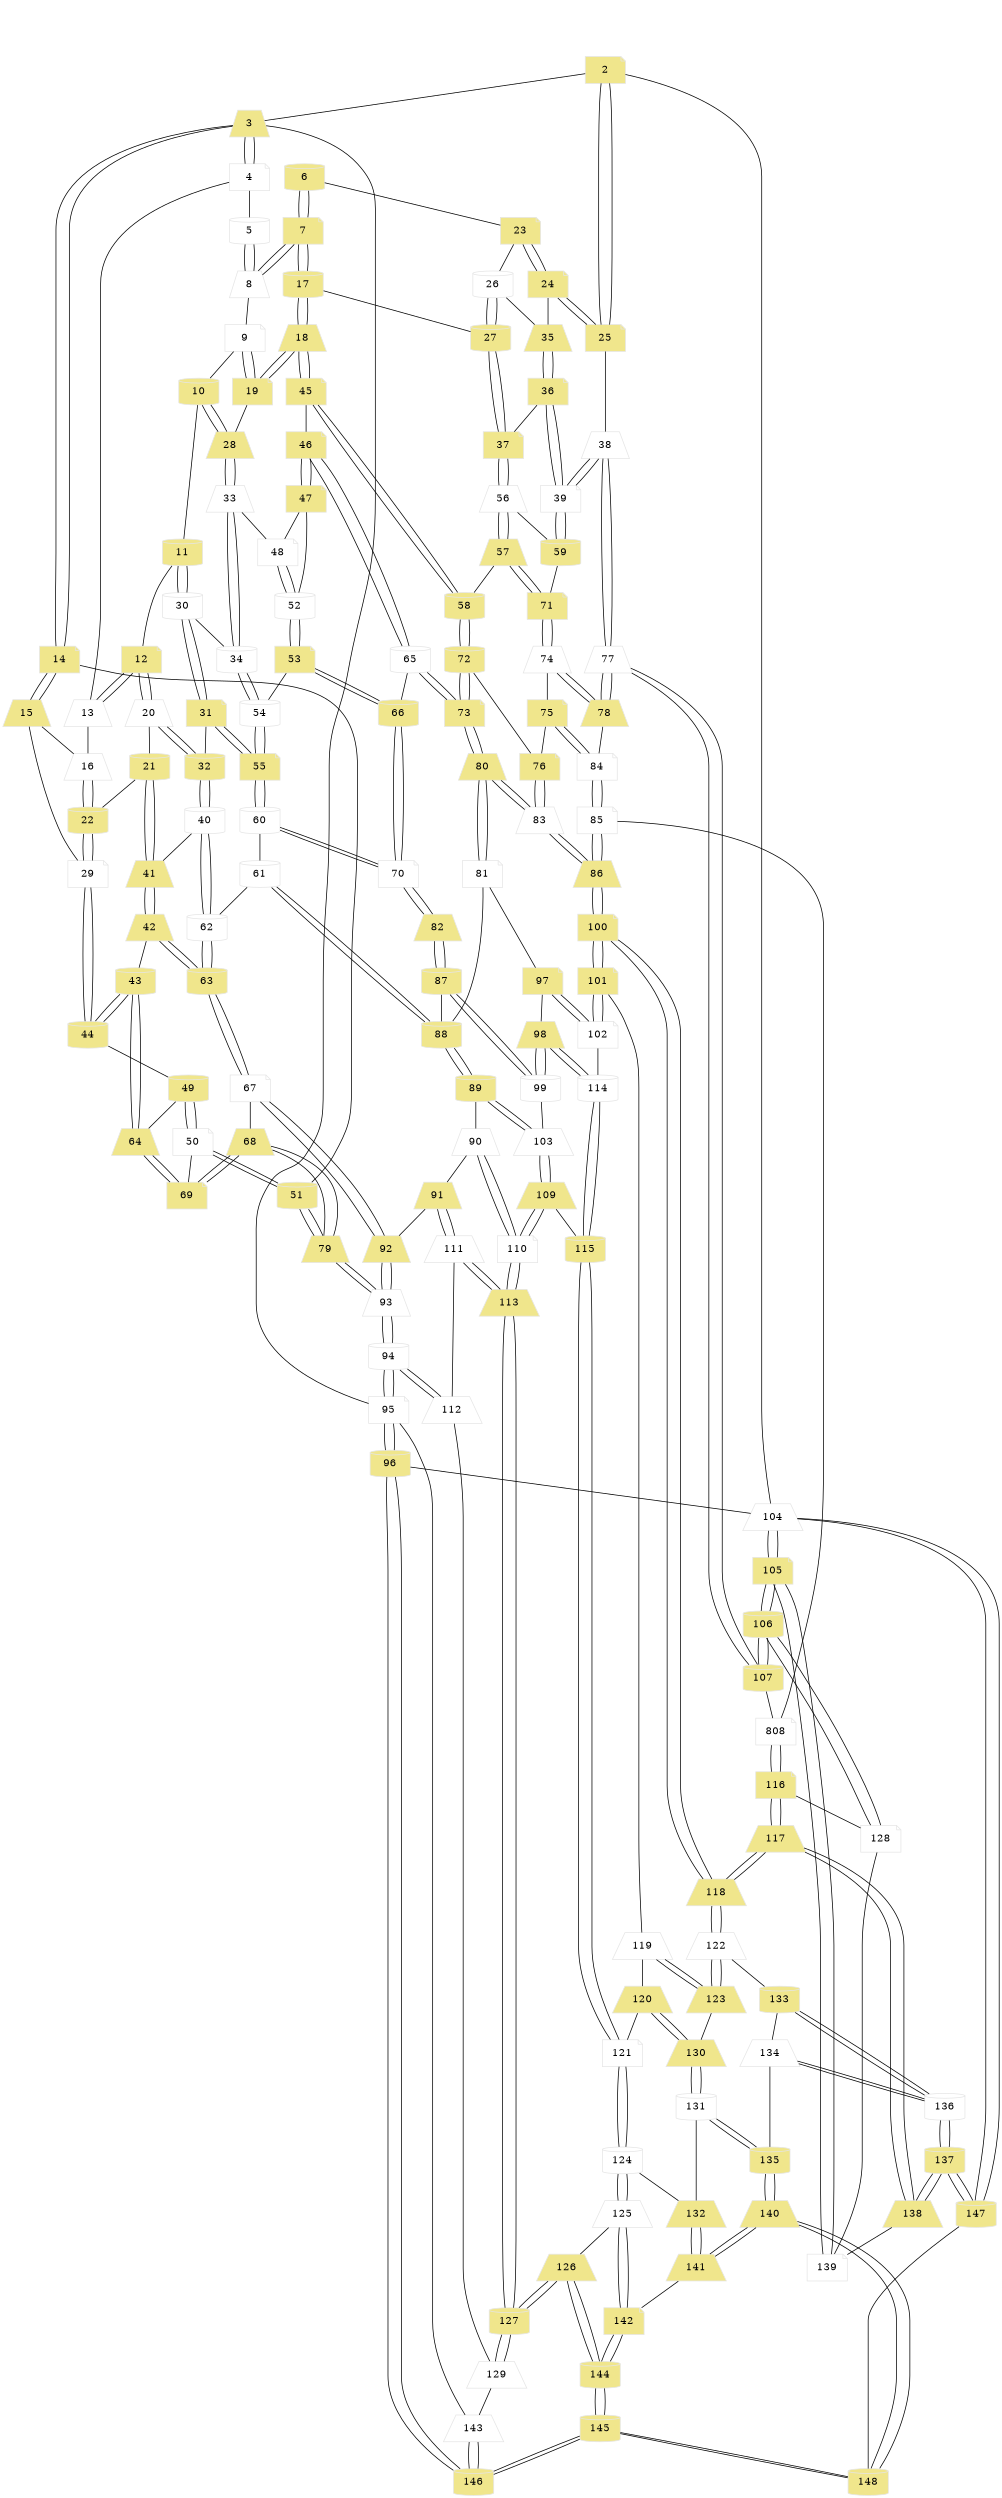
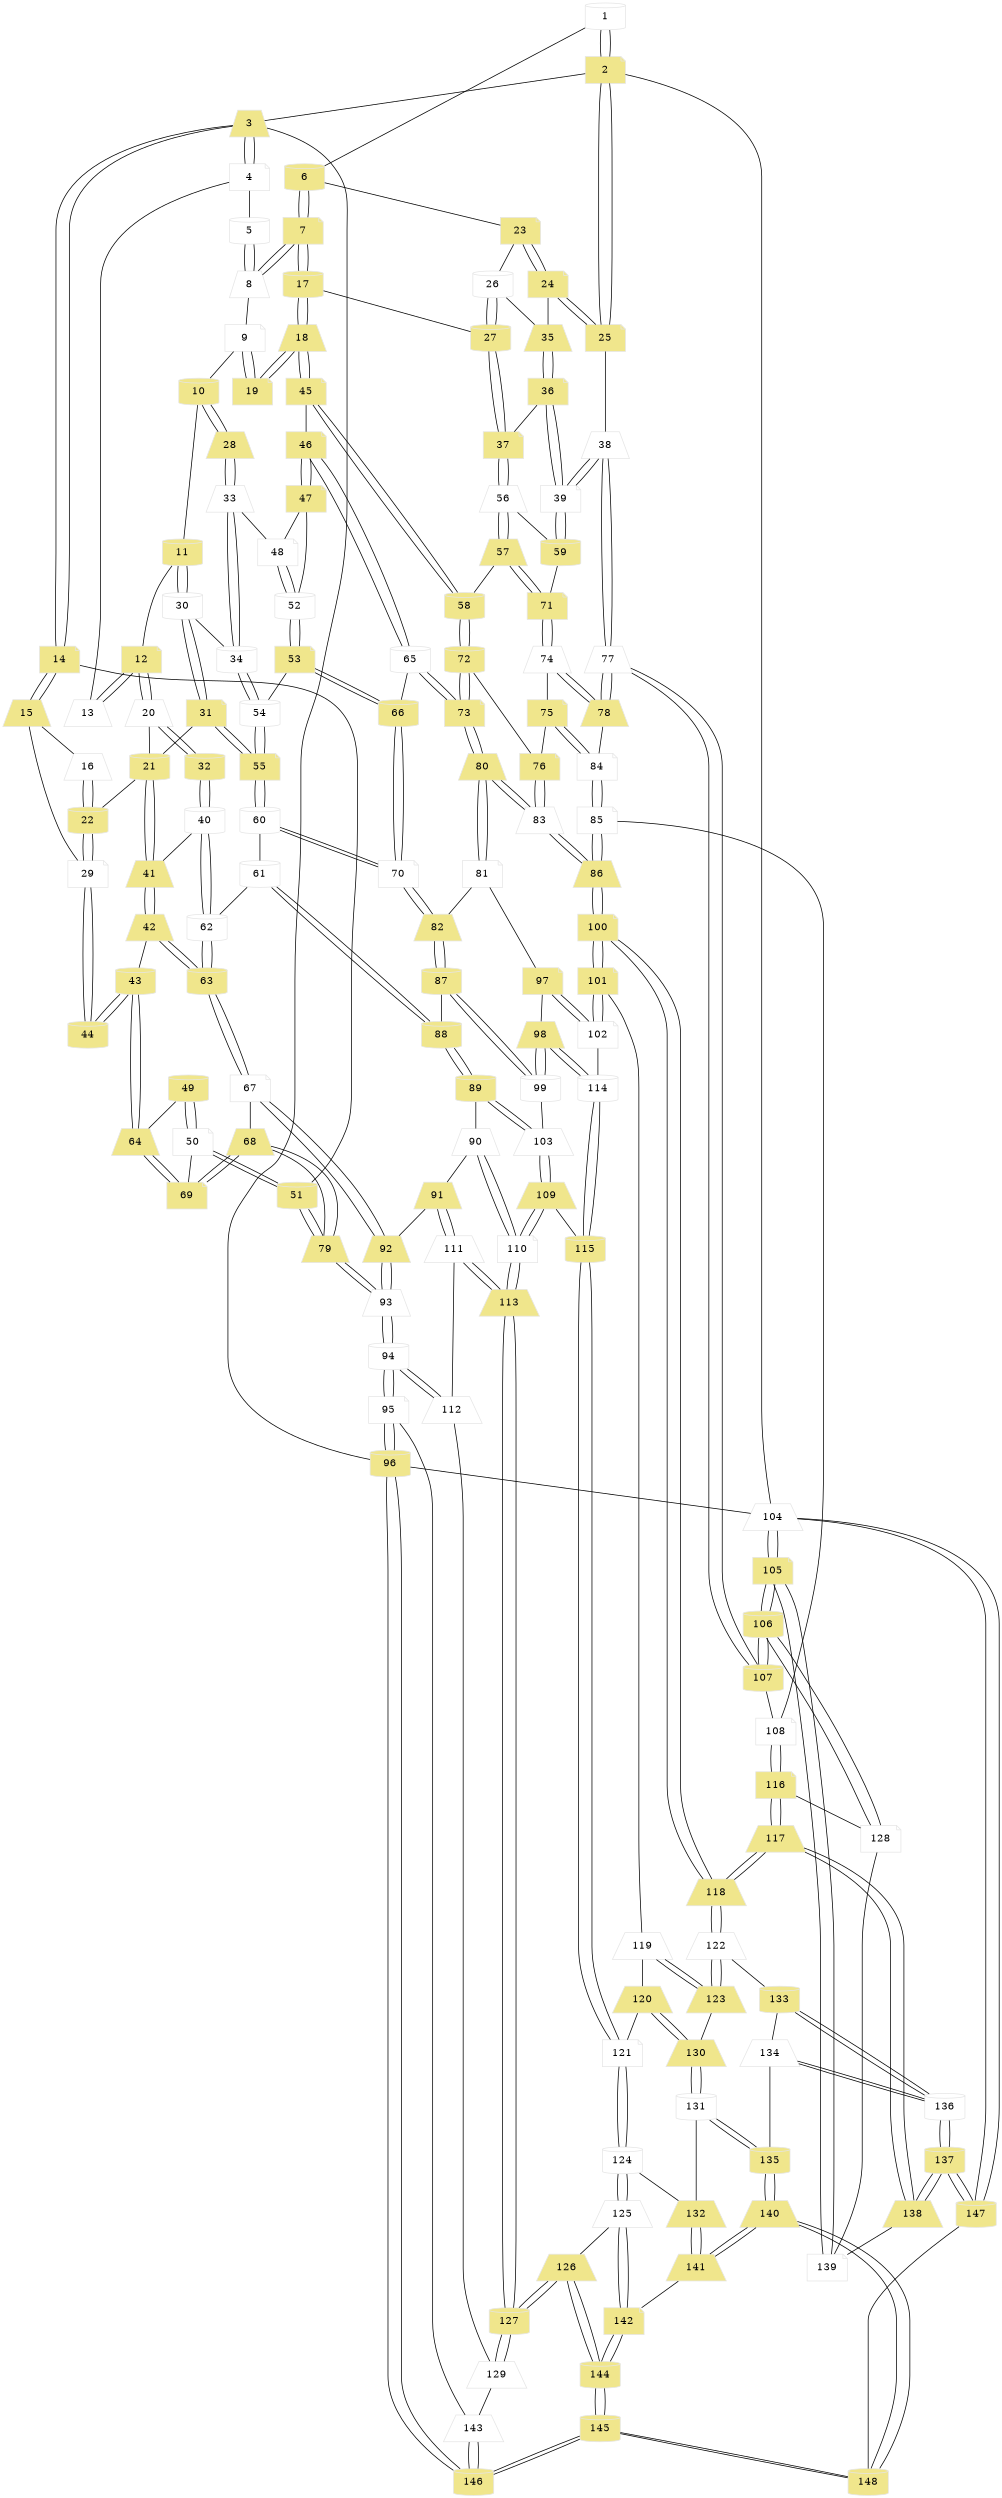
node "1": added
edge "19" -- "28": removed
edge "13" -- "16": removed
edge "31" -- "32": now "31" -- "21"
edge "3" -- "95": now "3" -- "96"
edge "81" -- "88": now "81" -- "82"
edge "44" -- "49": removed
node "808": label "808" -> "108"
